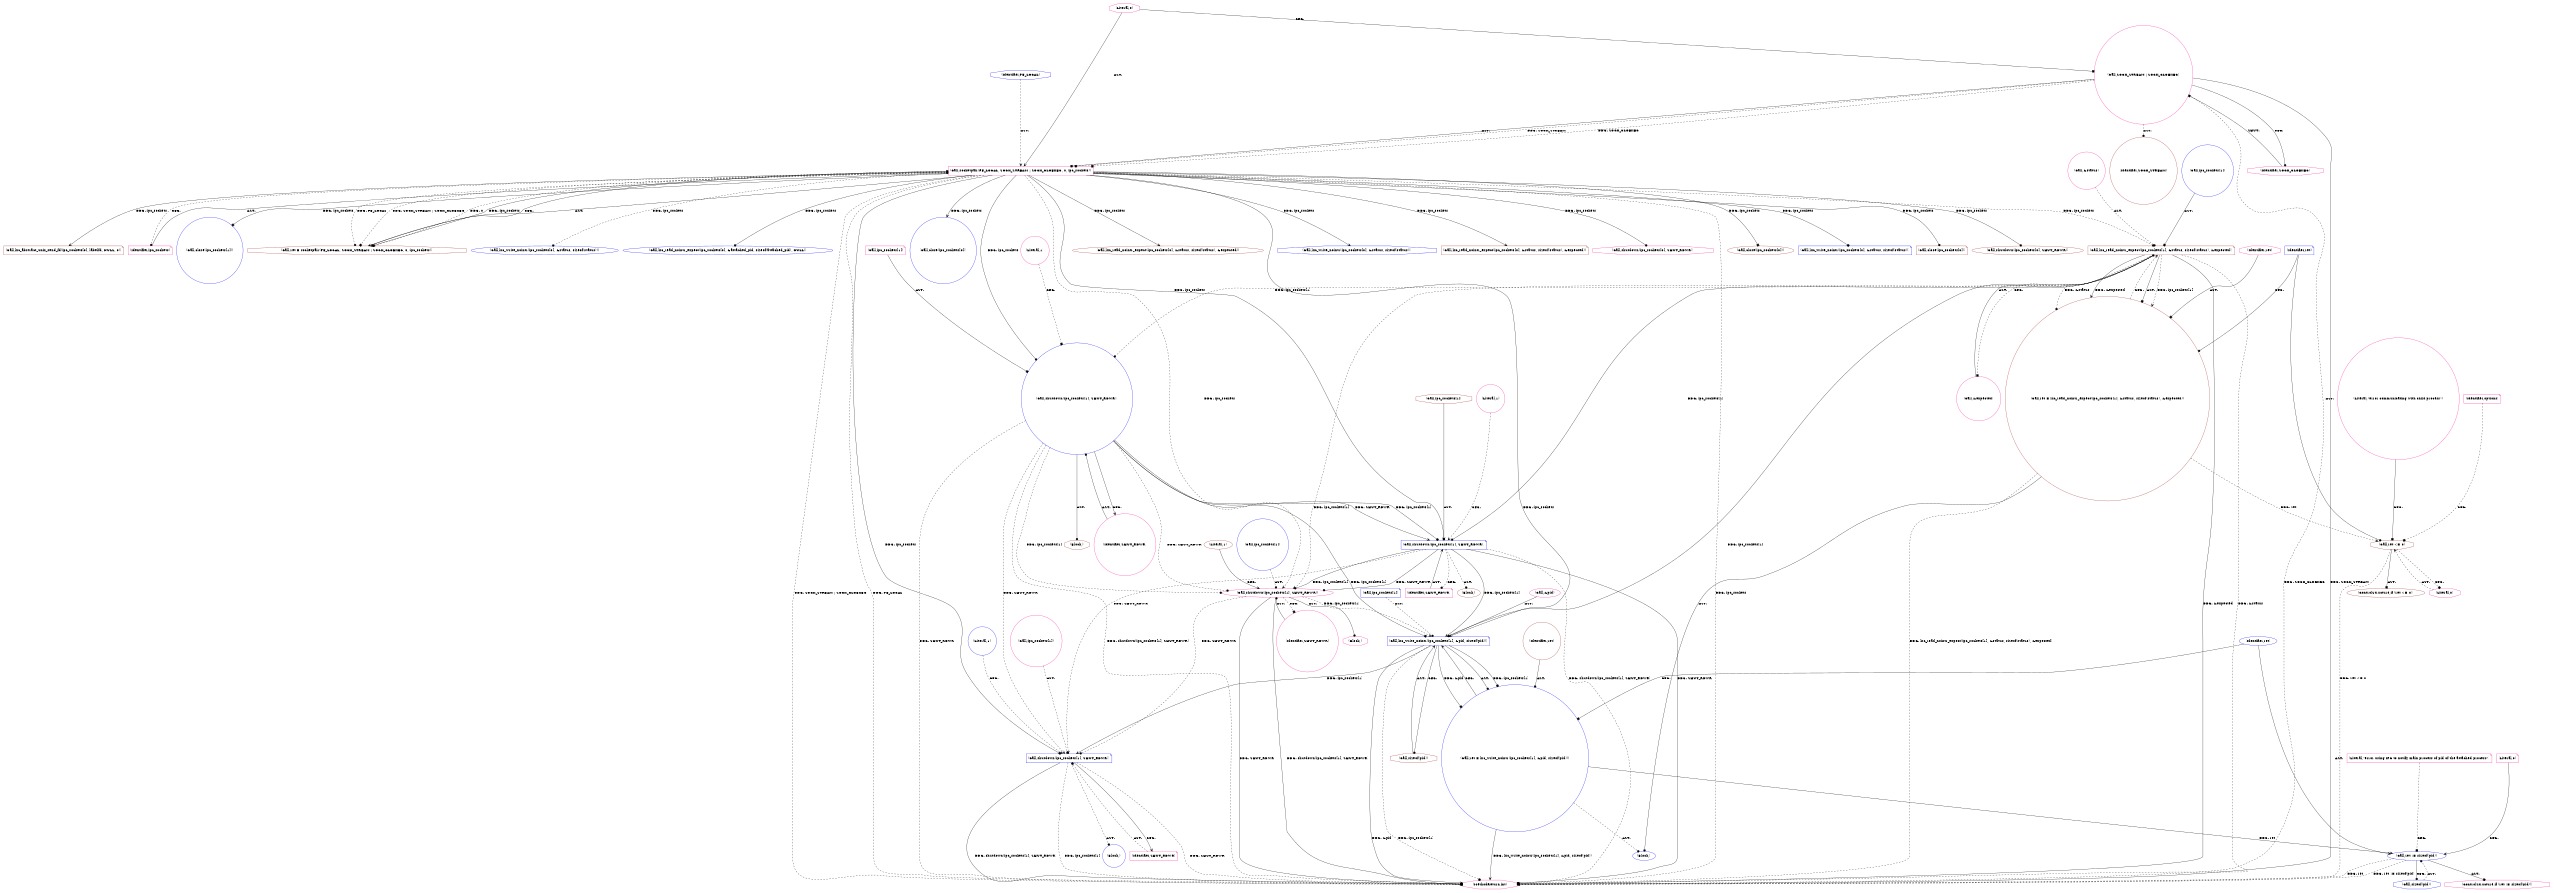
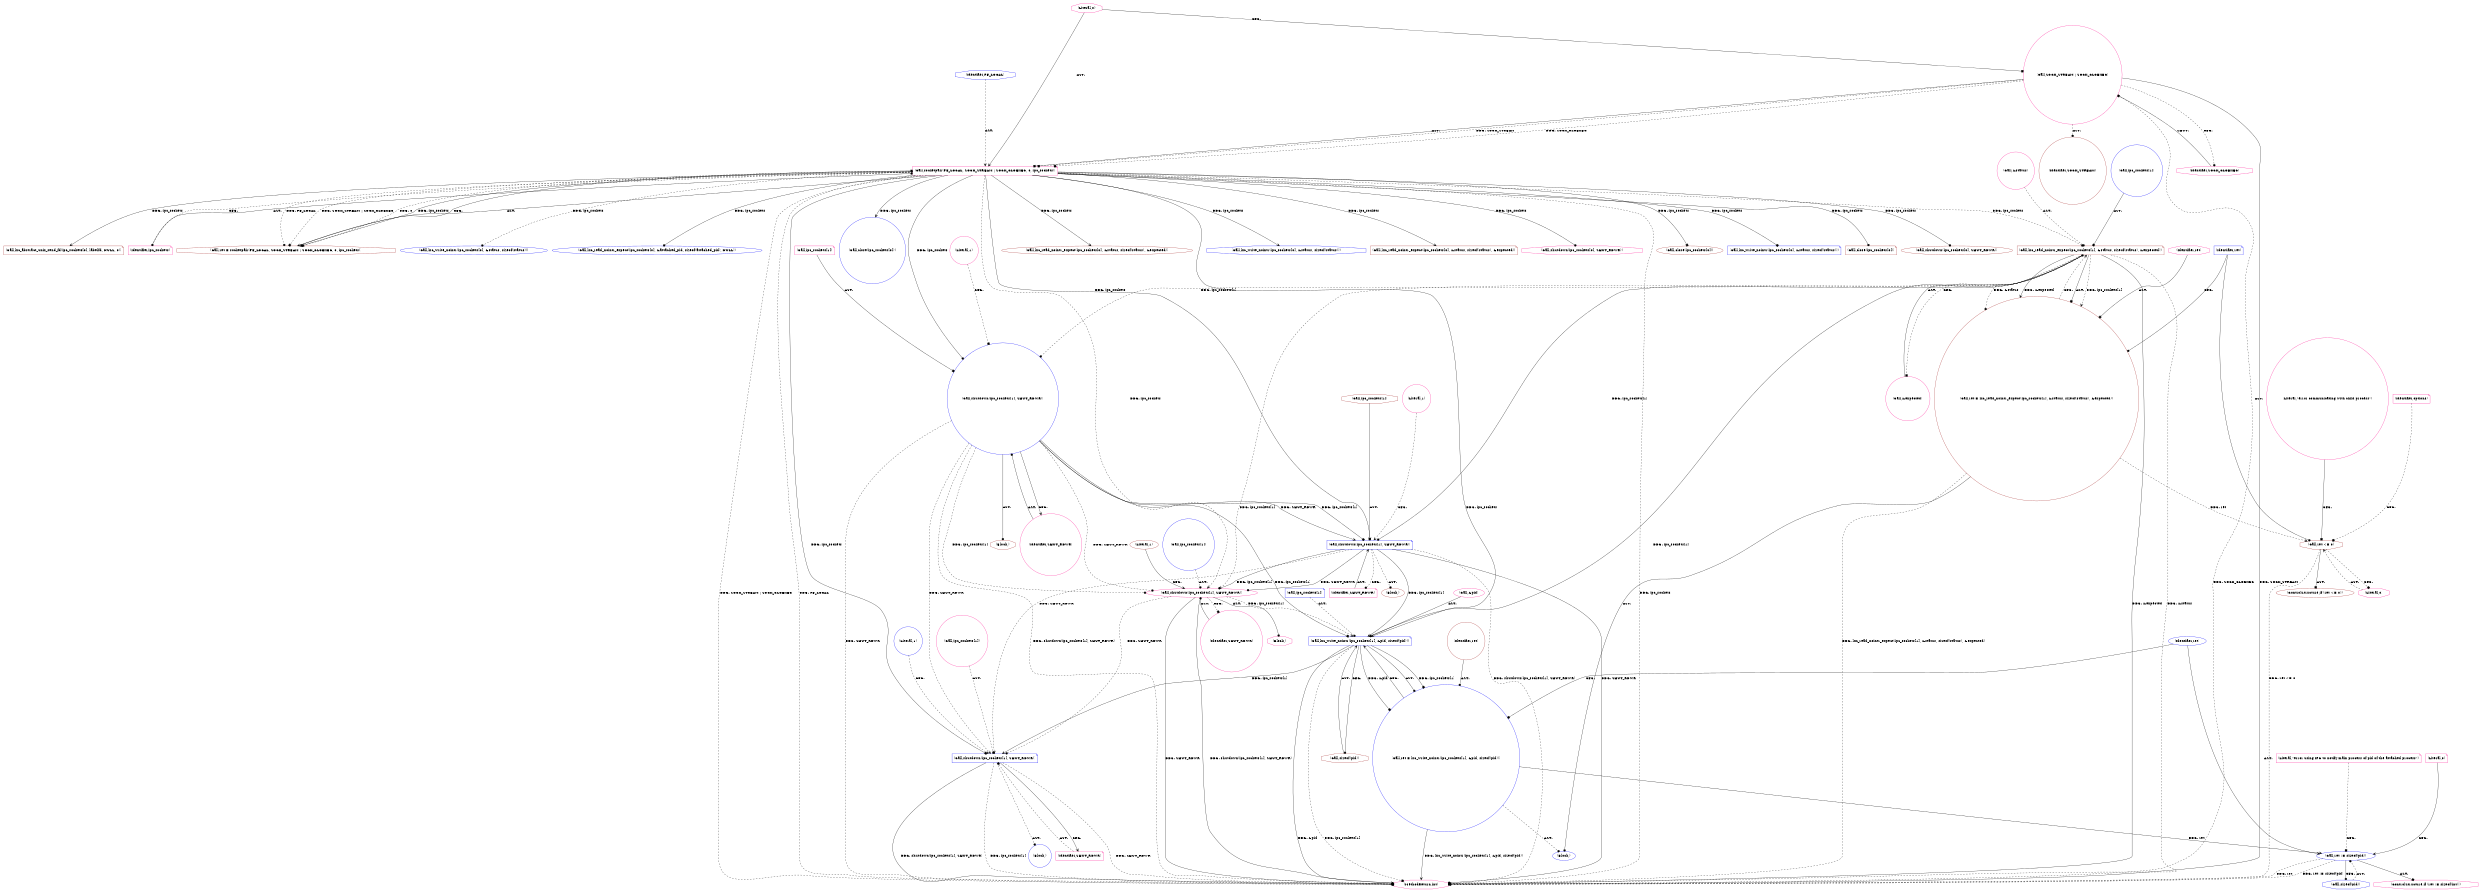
edge "(Call,SOCK_STREAM | SOCK_CLOEXEC)" -> "(Identifier,SOCK_CLOEXEC)": style solid -> dashed
node "(Call,close(ipc_sockets[1]))": removed
node "(ControlStructure,if (ret != sizeof(pid)))": label "(ControlStructure,if (ret != sizeof(pid)))" -> "(ControlStructure,if (ret != sizeof(int)))"
